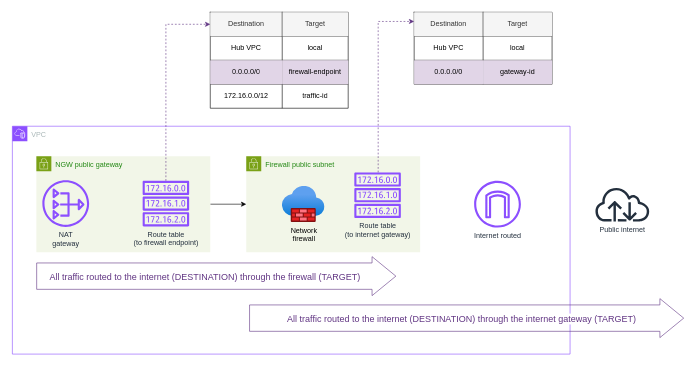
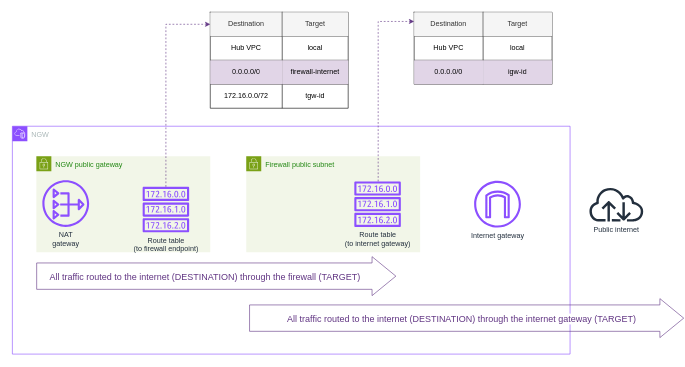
node "firewall-endpoint": label "firewall-endpoint" -> "firewall-internet"
node "gateway-id": label "gateway-id" -> "igw-id"
node "172.16.0.0/12": label "172.16.0.0/12" -> "172.16.0.0/72"
node "traffic-id": label "traffic-id" -> "tgw-id"
node "VPC": label "VPC" -> "NGW"
node "Route table (to internet gateway)": moved (378, 195) -> (378, 204)
node "Route table (to firewall endpoint)": moved (166, 204) -> (166, 210)
edge "NGW public gateway" -> "Firewall public subnet": removed
node "Network firewall": removed
node "Public internet": moved (623, 204) -> (617, 204)
node "Internet routed": label "Internet routed" -> "Internet gateway"
